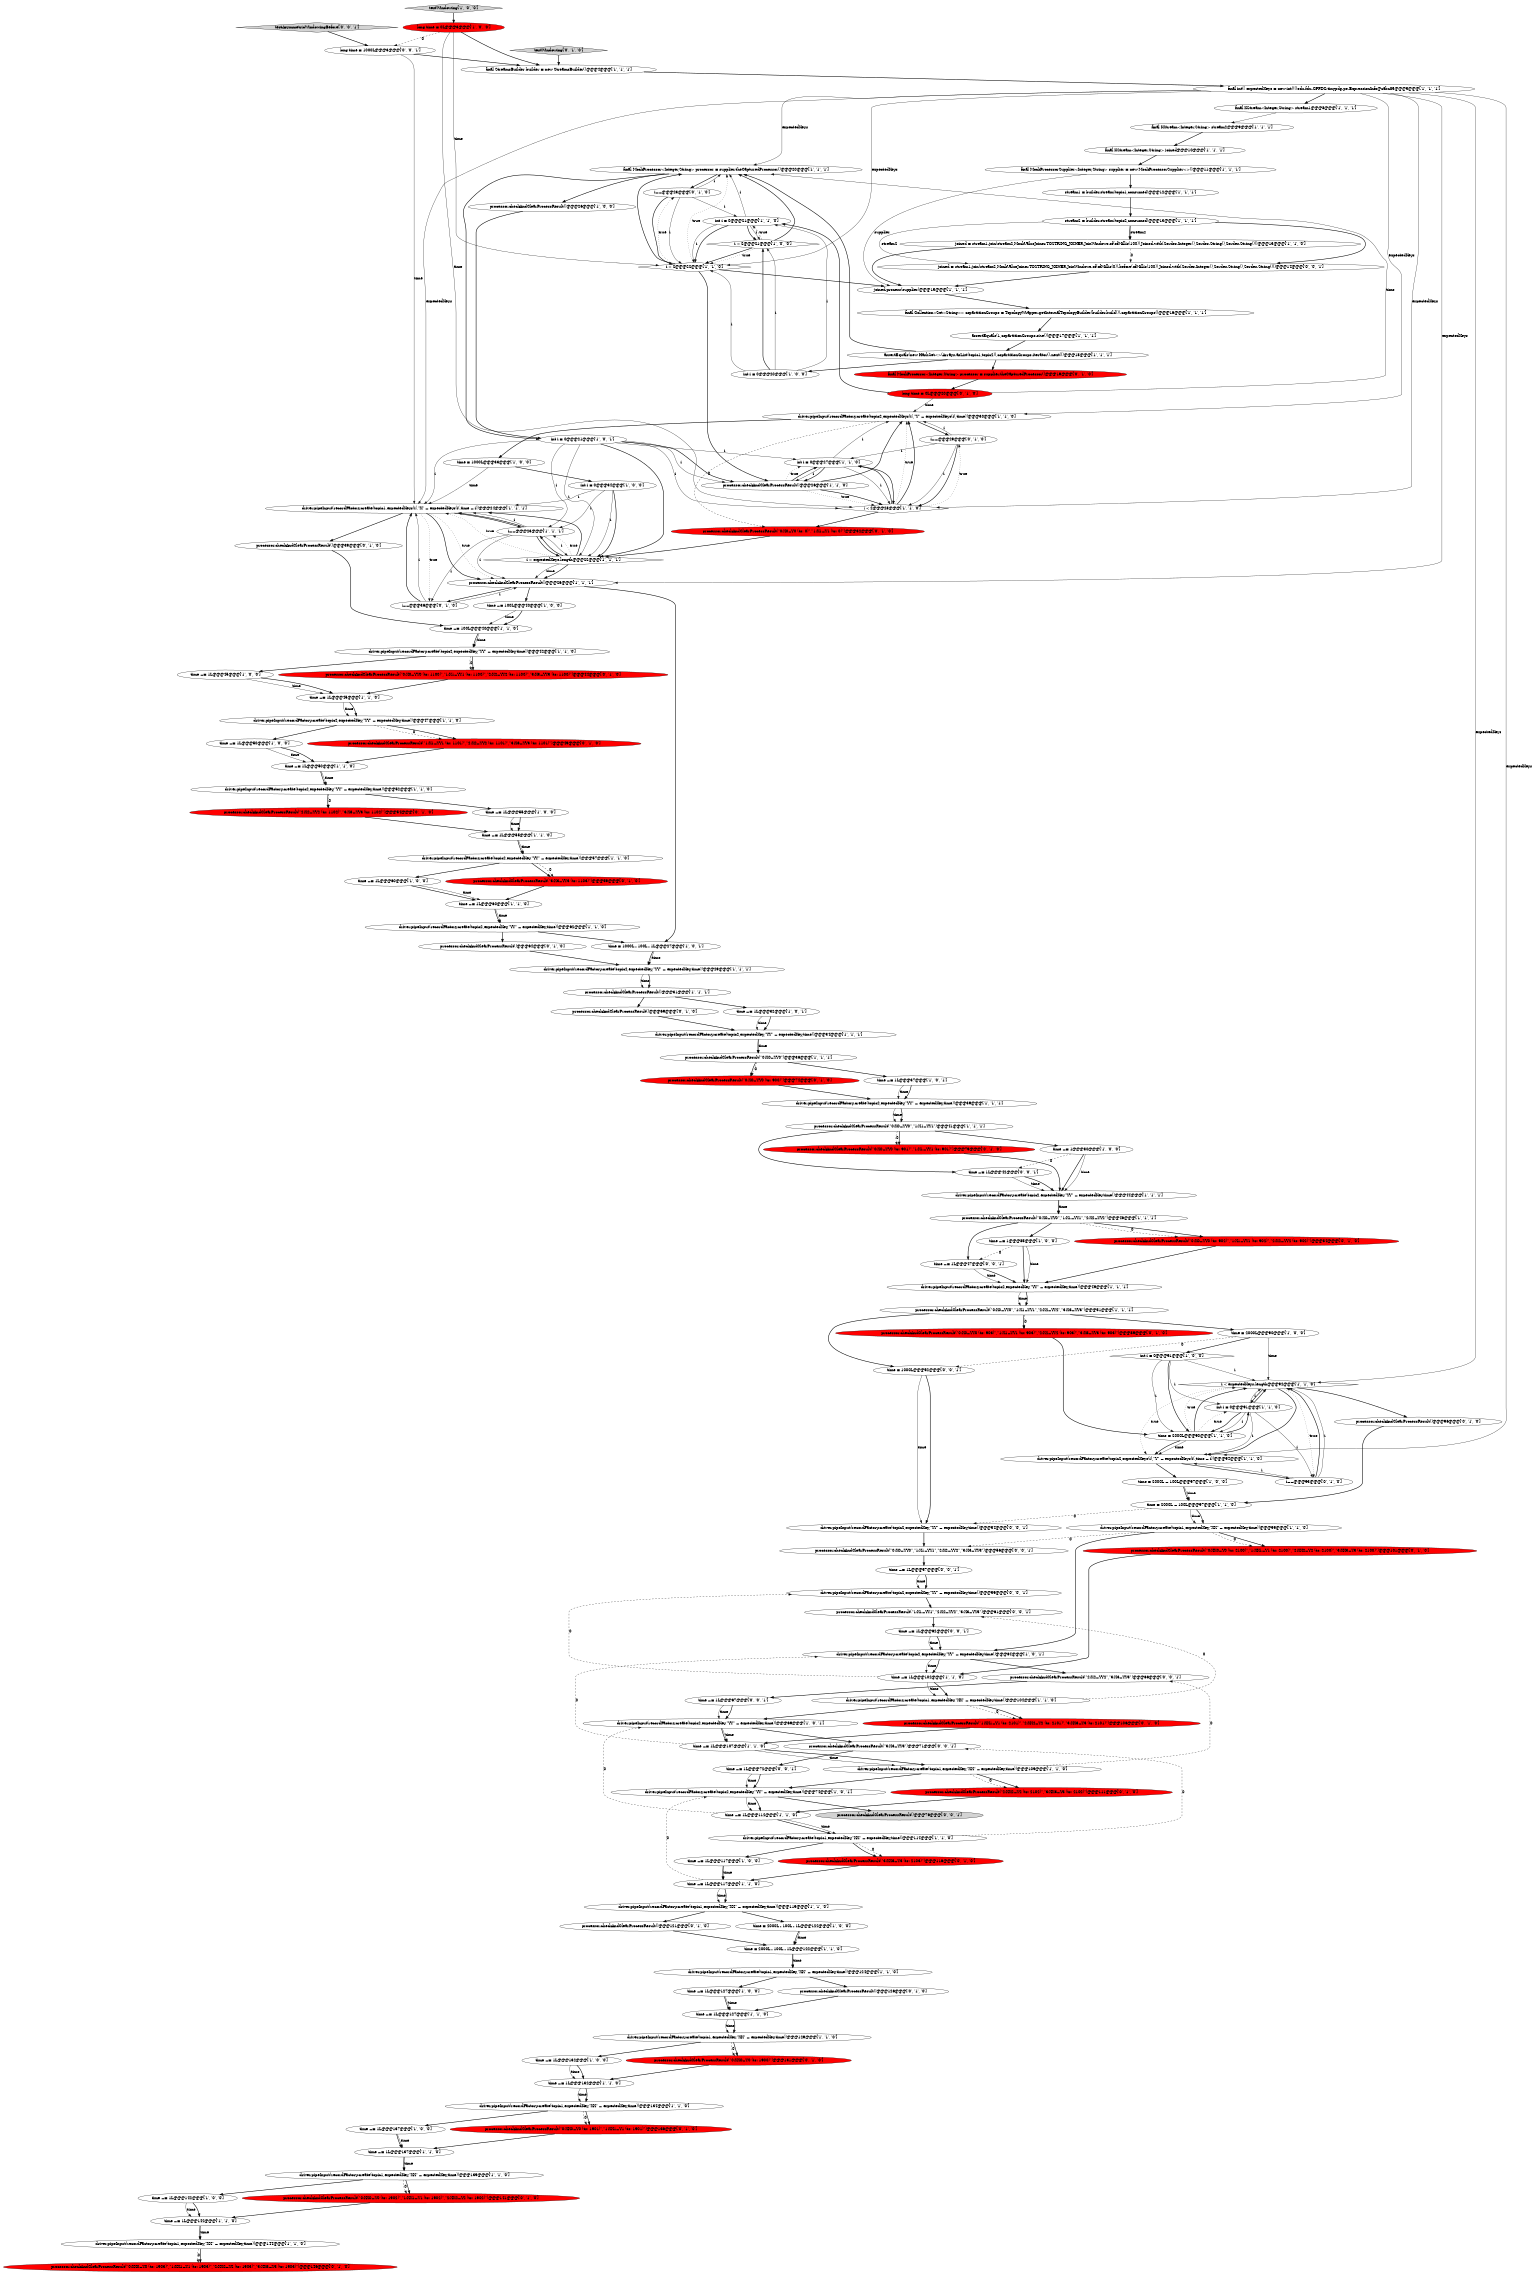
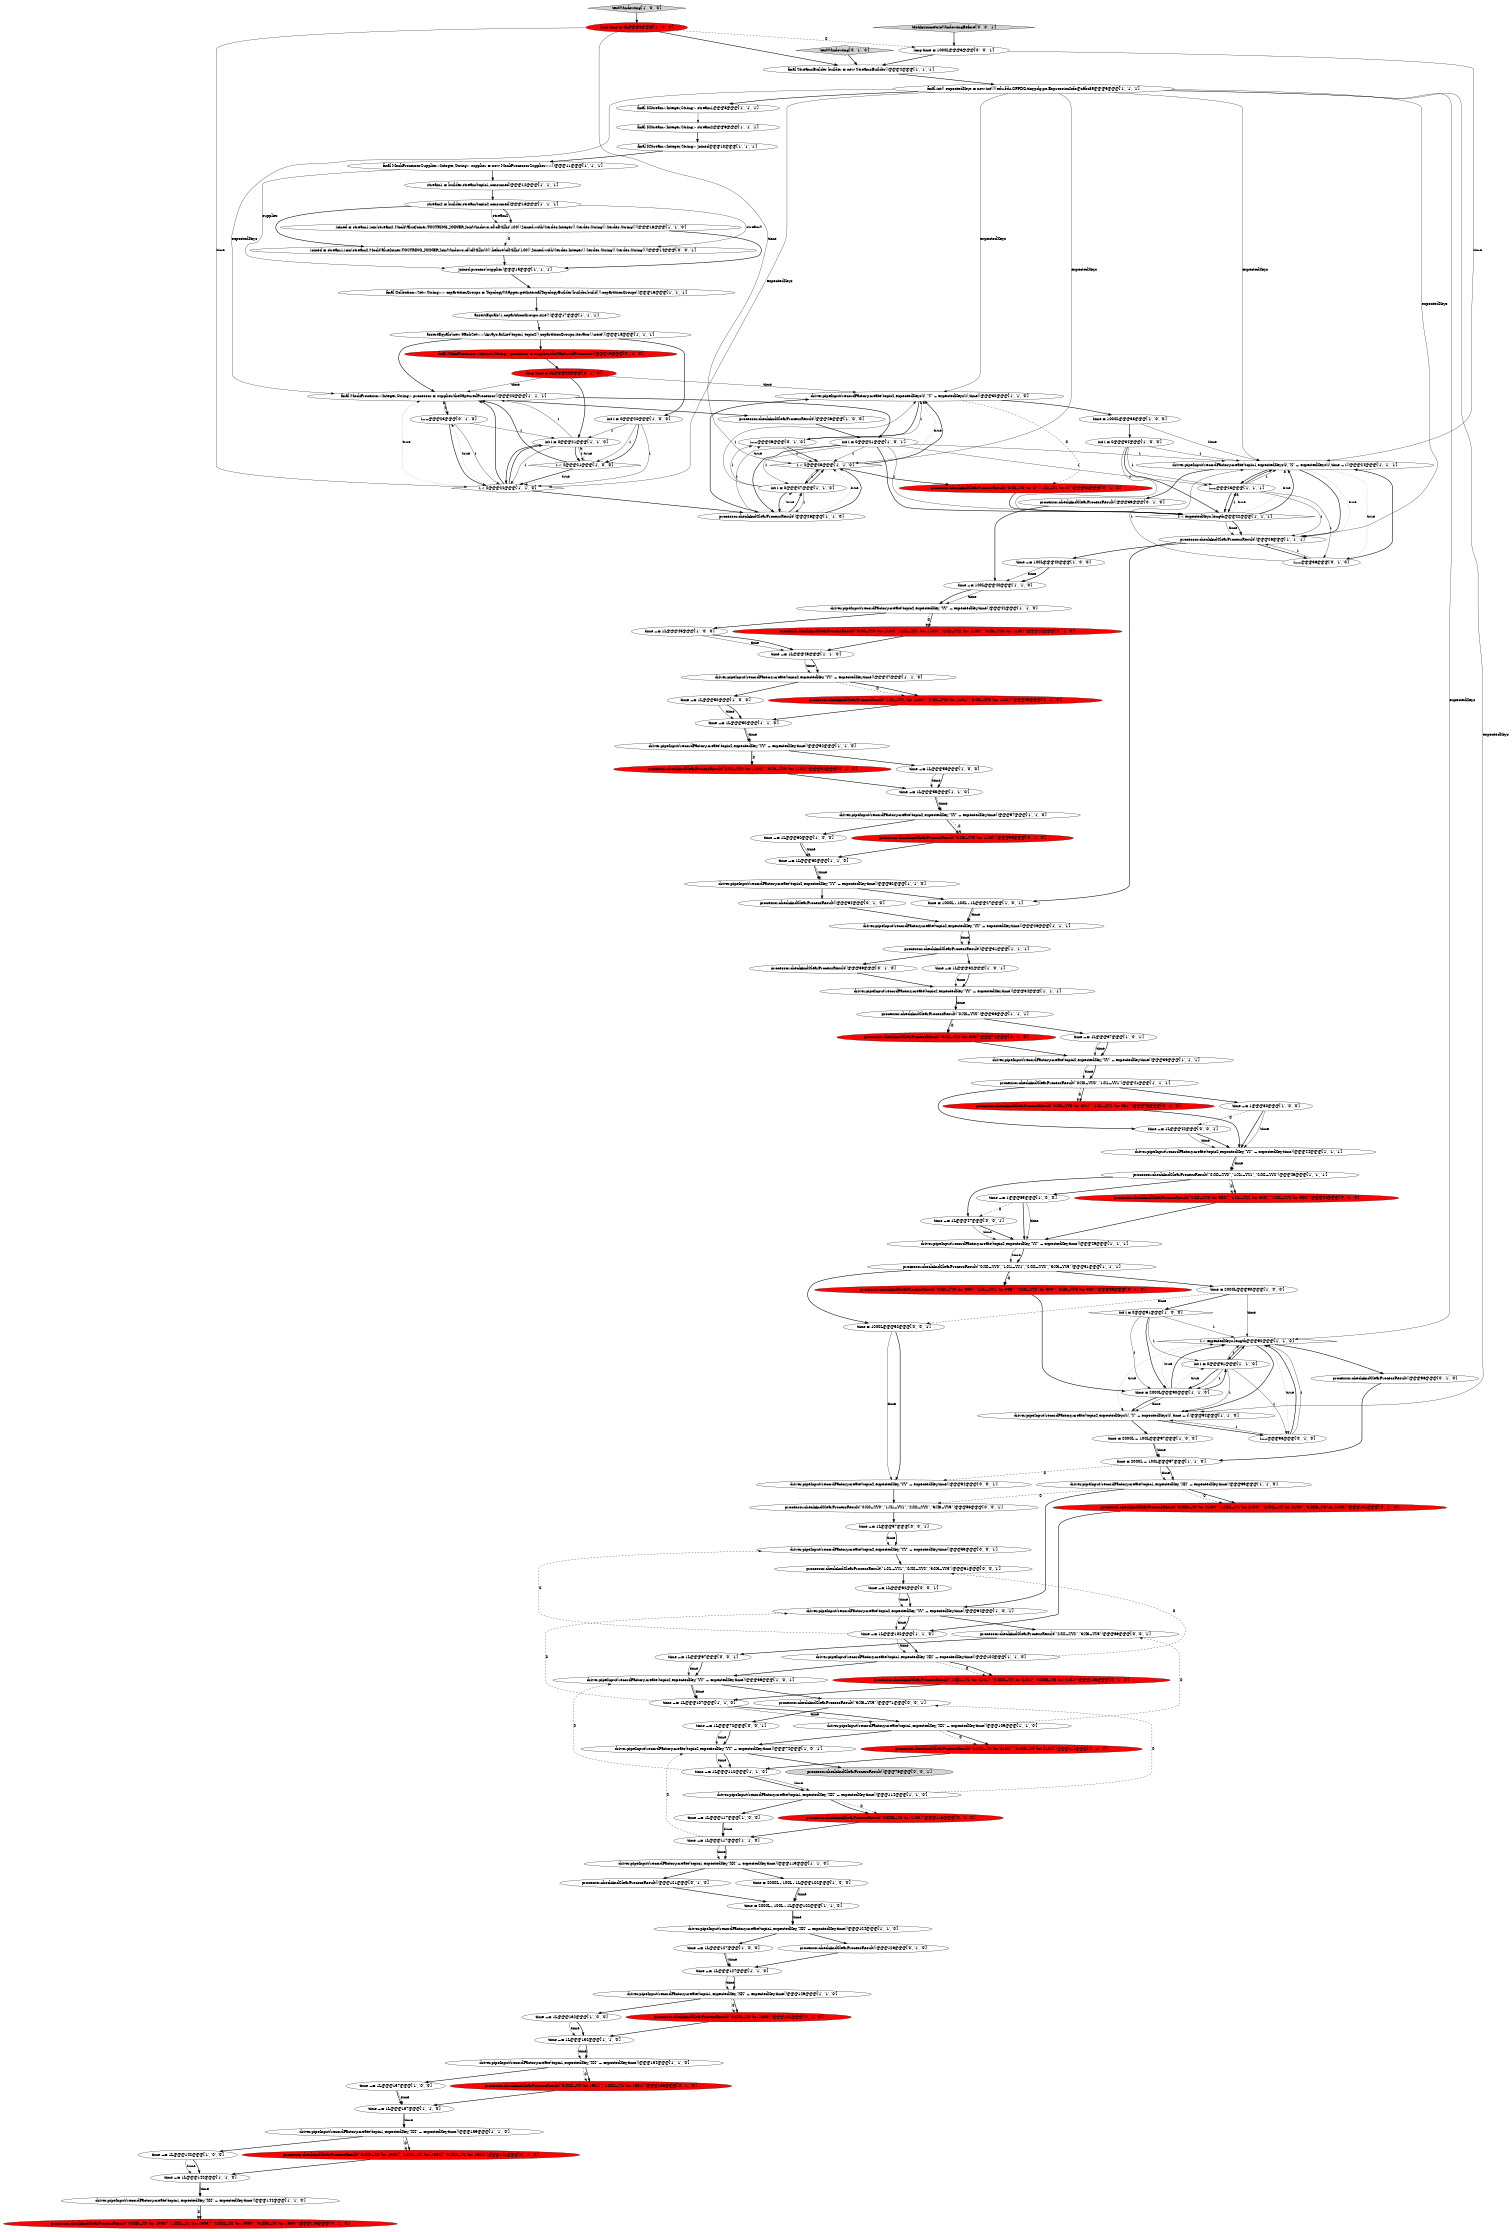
edge "i < 2@@@22@@@['1', '1', '0']" -> "joined.process(supplier)@@@15@@@['1', '1', '1']": now "i < 2@@@22@@@['1', '1', '0']" -> "int i = 0@@@21@@@['1', '1', '0']"
edge "i++@@@29@@@['0', '1', '0']" -> "int i = 0@@@27@@@['1', '1', '0']": reversed
edge "time = 2000L@@@90@@@['1', '0', '0']" -> "time = 1000L@@@52@@@['0', '0', '1']": label "0" -> "time"
